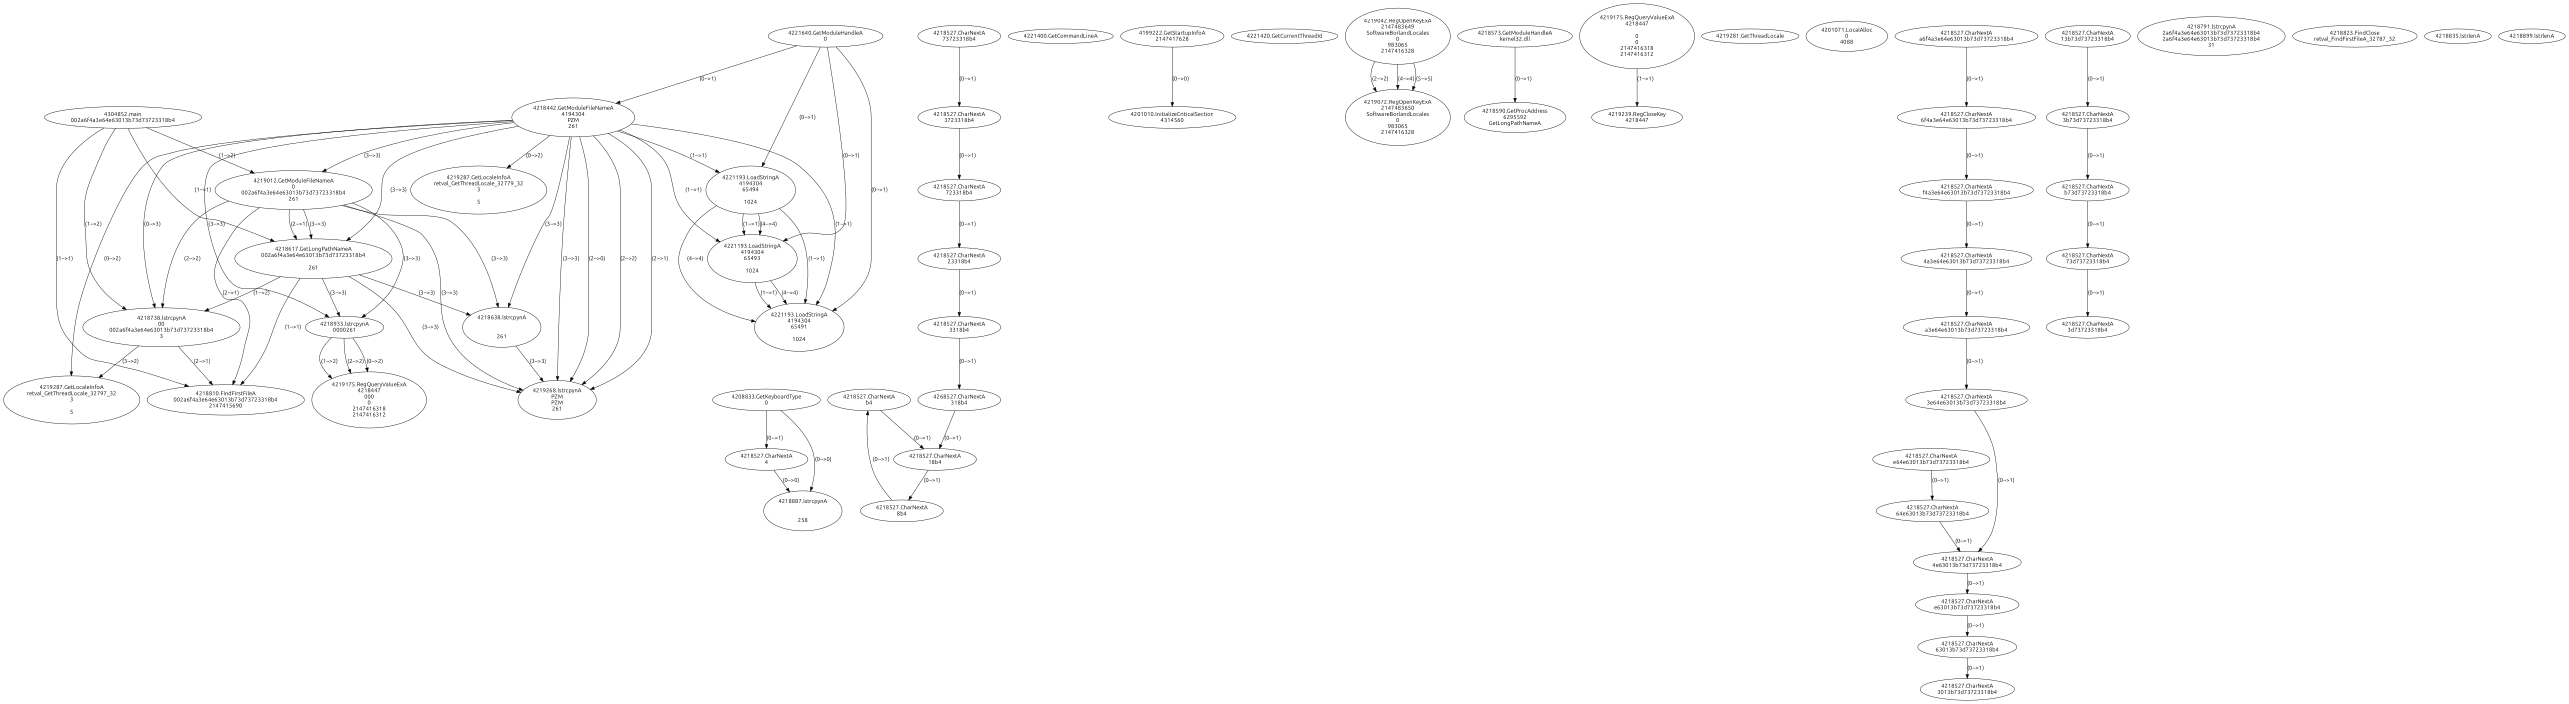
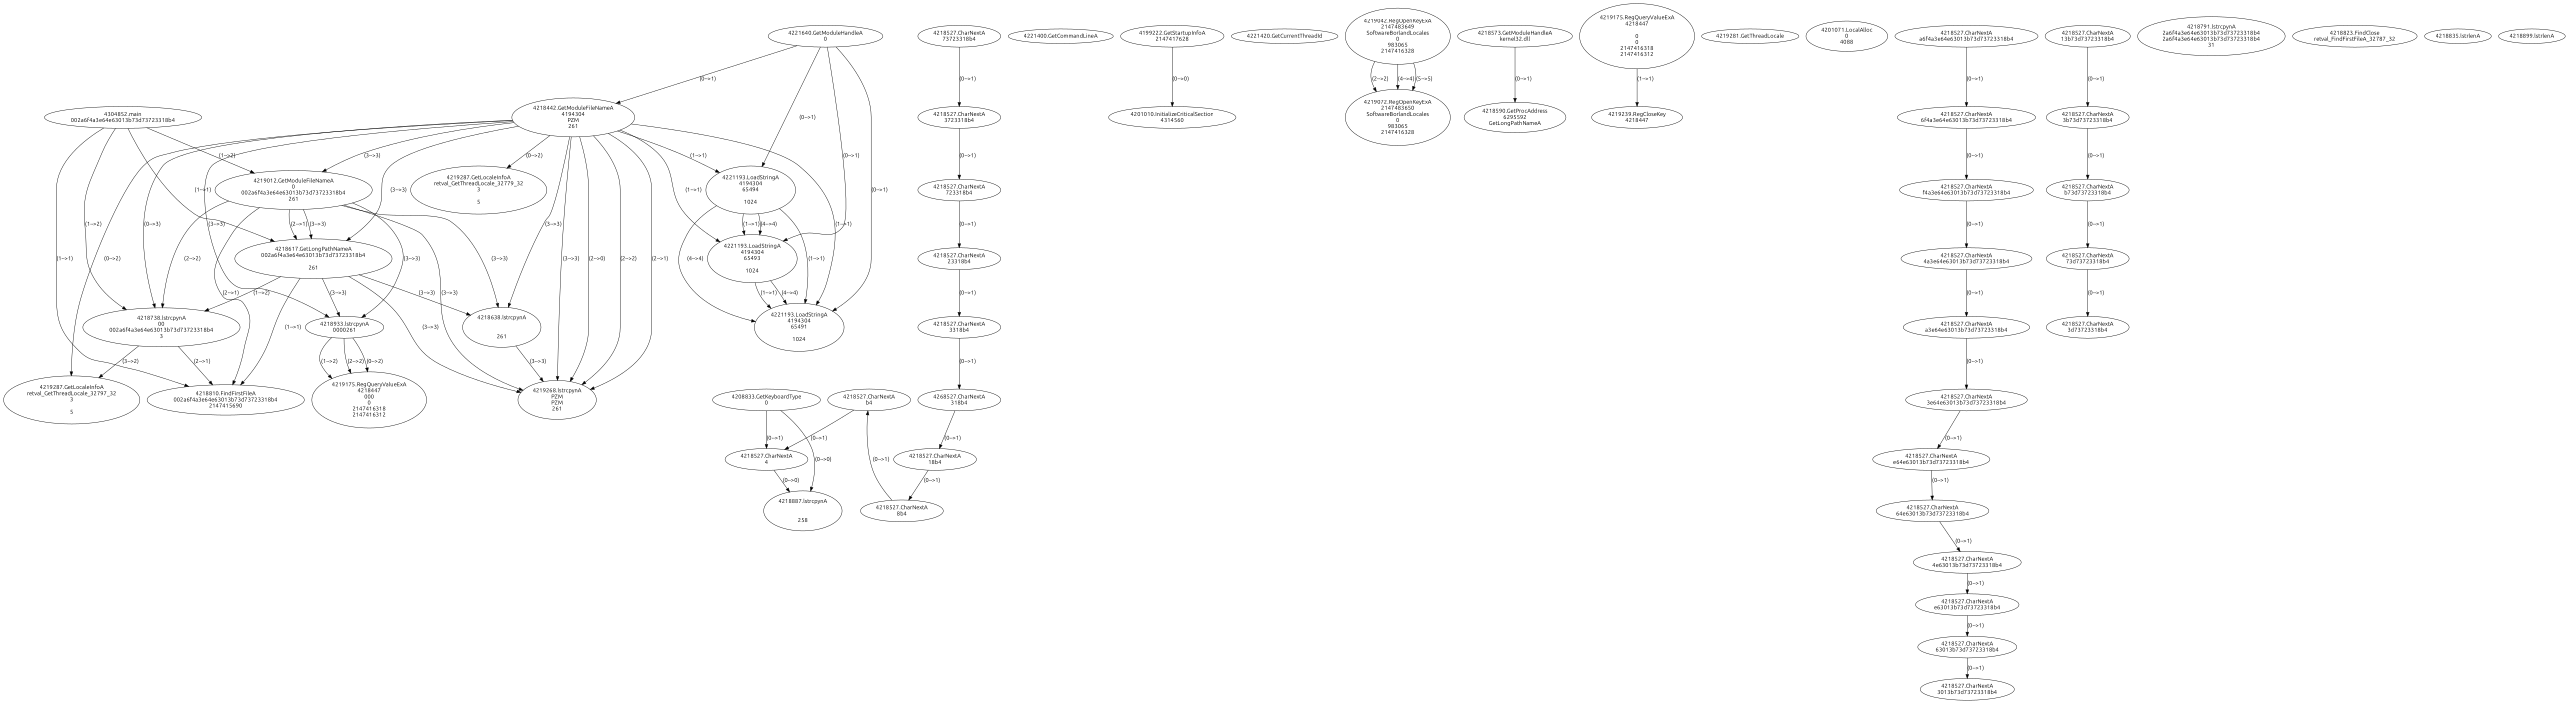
edge "4218527.CharNextA b4" -> "4218527.CharNextA 18b4": now "4218527.CharNextA b4" -> "4218527.CharNextA 4"
edge "4218527.CharNextA 3e64e63013b73d73723318b4" -> "4218527.CharNextA 4e63013b73d73723318b4": now "4218527.CharNextA 3e64e63013b73d73723318b4" -> "4218527.CharNextA e64e63013b73d73723318b4"
